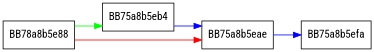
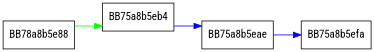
edge "BB78a8b5e88" -> "BB75a8b5eae": removed
